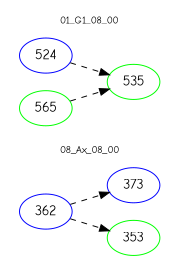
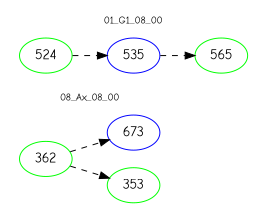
node "524": color blue -> green
node "535": color green -> blue
edge "565" -> "535": reversed
node "373": label "373" -> "673"
node "362": color blue -> green
